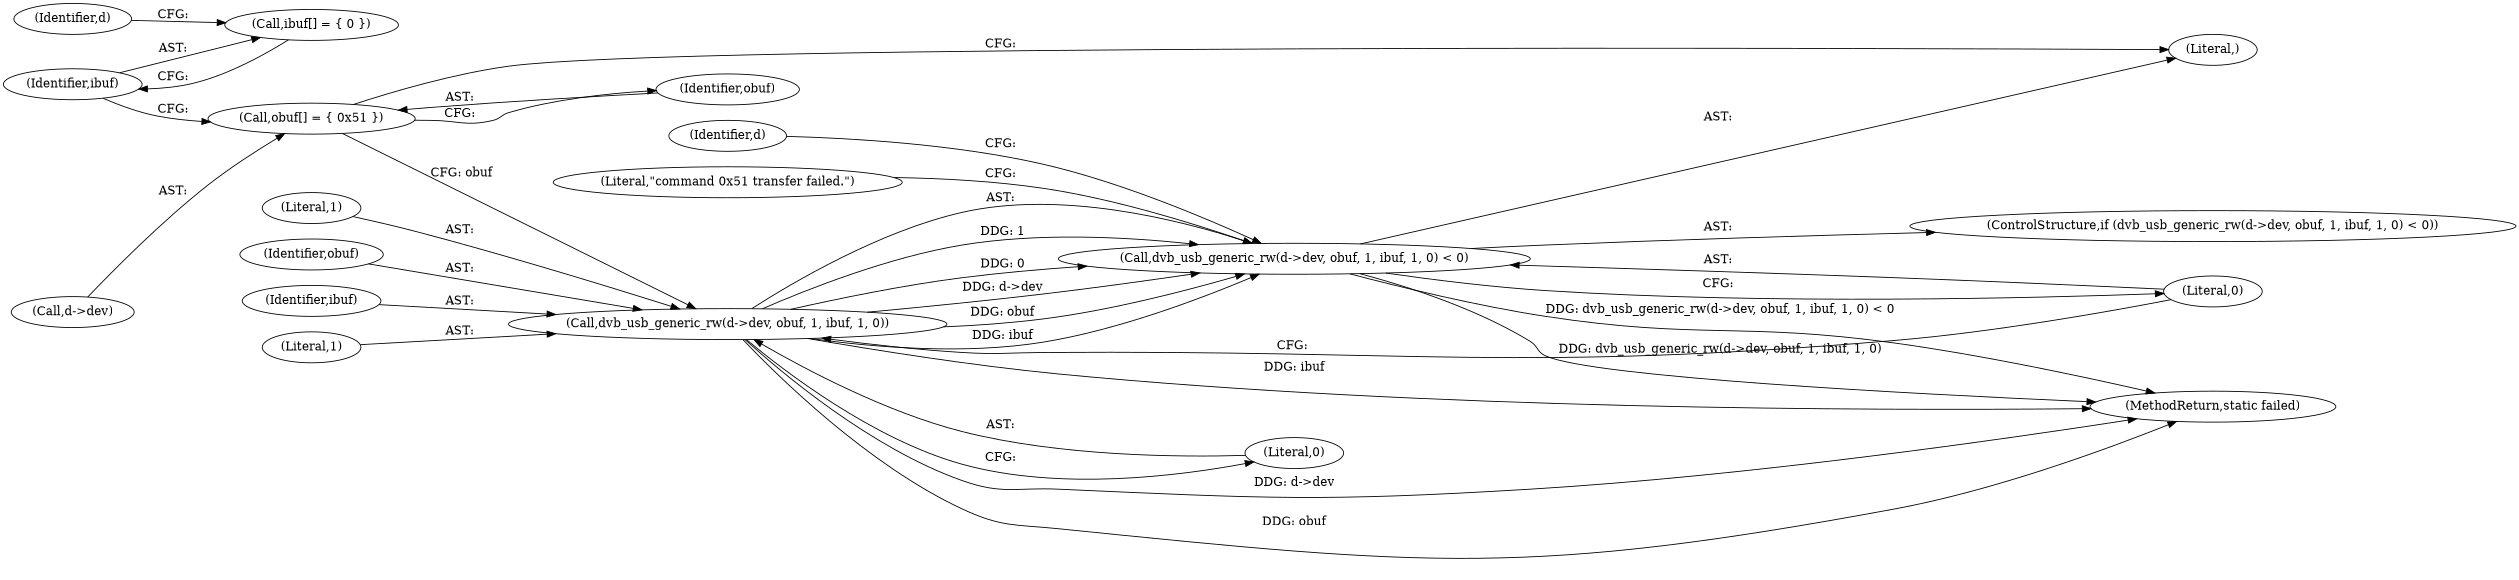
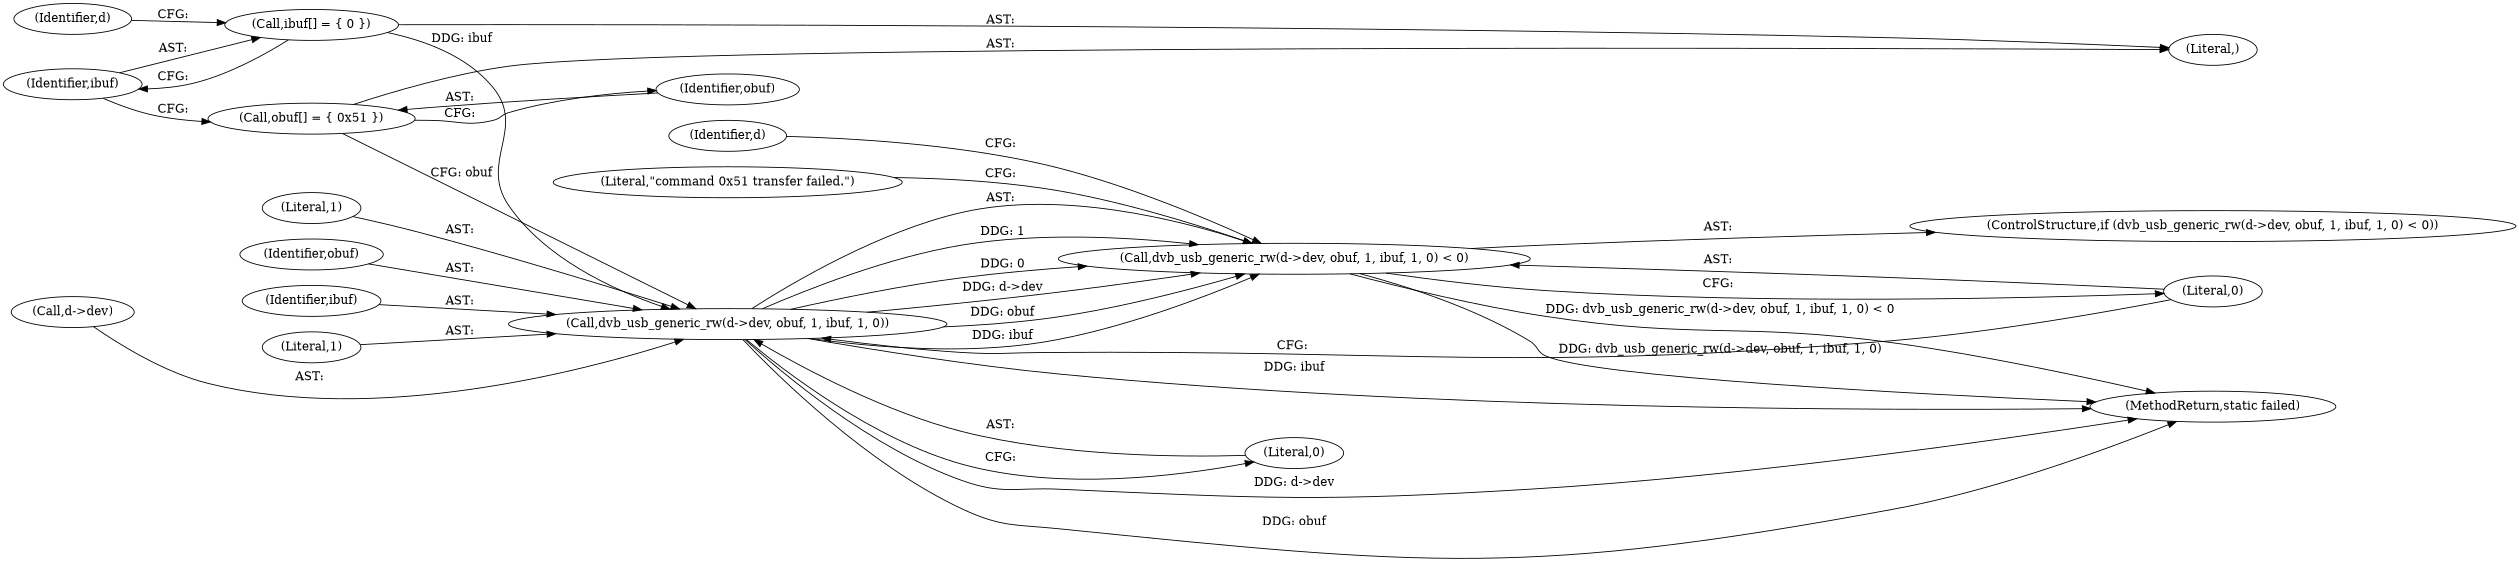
edge "(Call,obuf[] = { 0x51 })" -> "(Literal,)": label "CFG: " -> "AST: "
edge "(Call,dvb_usb_generic_rw(d->dev, obuf, 1, ibuf, 1, 0) < 0)" -> "(Literal,)": now "(Call,ibuf[] = { 0 })" -> "(Literal,)"
edge "(Call,ibuf[] = { 0 })" -> "(Call,dvb_usb_generic_rw(d->dev, obuf, 1, ibuf, 1, 0))": added, label "DDG: ibuf"
edge "(Call,d->dev)" -> "(Call,obuf[] = { 0x51 })": now "(Call,d->dev)" -> "(Call,dvb_usb_generic_rw(d->dev, obuf, 1, ibuf, 1, 0))"
